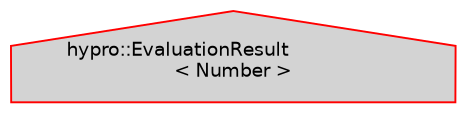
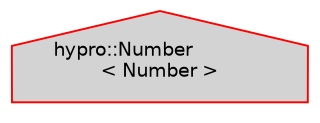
node "hypro::EvaluationResult < Number >": label "hypro::EvaluationResult < Number >" -> "hypro::Number < Number >"
